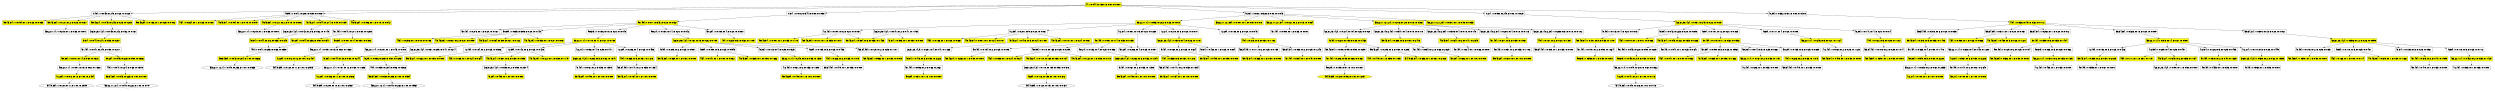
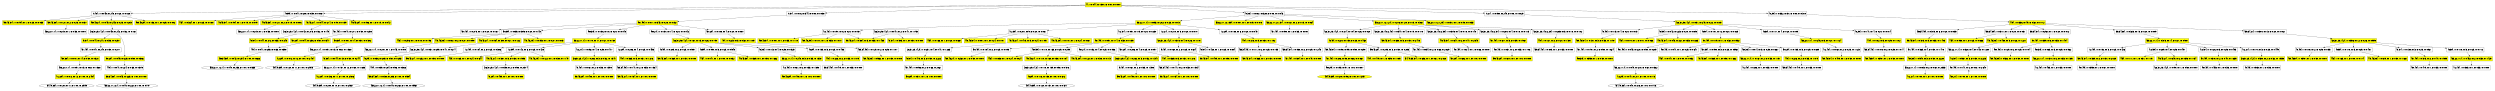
edge "[12,57], V: 0.091, N: 175, P: 0.20, U: 0.230" -> "[50,29], V: -0.286, N: 4, P: 0.25, U: -0.097": now "[12,57], V: 0.091, N: 175, P: 0.20, U: 0.230" -> "[51,49], V: -0.091, N: 174, P: 0.33, U: 0.155"
edge "[51,49], V: -0.041, N: 240, P: 0.50, U: 0.277" -> "[50,29], V: 0.045, N: 225, P: 0.50, U: 0.366": now "[26,31,25,14,2], V: -0.043, N: 242, P: 0.32, U: 0.161" -> "[50,29], V: 0.045, N: 225, P: 0.50, U: 0.366"
node "[50,38], V: 0.043, N: 219, P: 0.50, U: 0.378": removed
edge "[51,49], V: -0.141, N: 2, P: 0.67, U: 2.640" -> "[50,21], V: 0.700, N: 1, P: 1.00, U: 0.000": reversed
